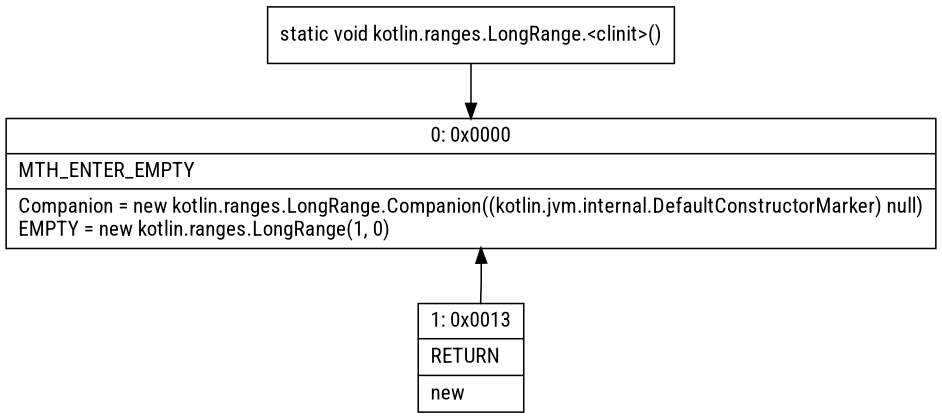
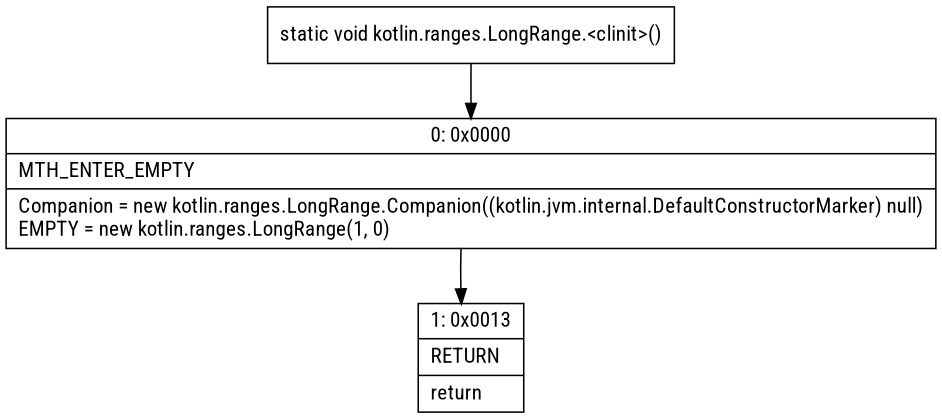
edge "1: 0x0013" -> "0: 0x0000": reversed
node "1: 0x0013": text "new" -> "return"
